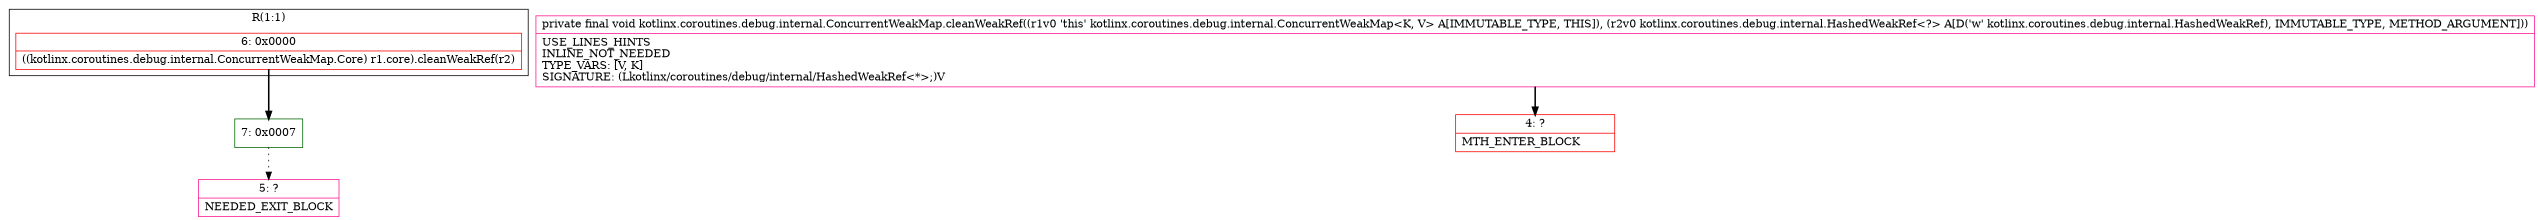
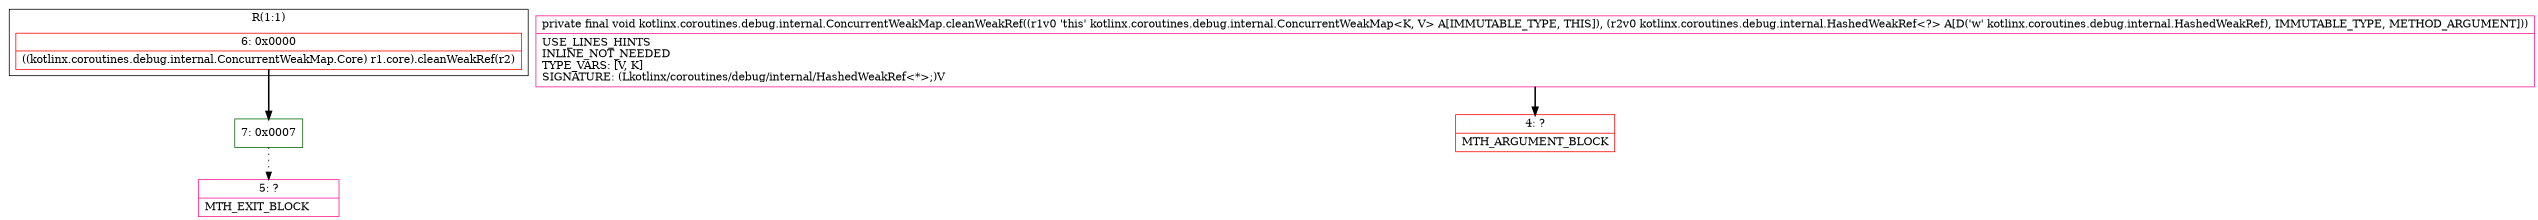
node "4: ?": text "MTH_ENTER_BLOCK" -> "MTH_ARGUMENT_BLOCK"
node "5: ?": text "NEEDED_EXIT_BLOCK" -> "MTH_EXIT_BLOCK"
